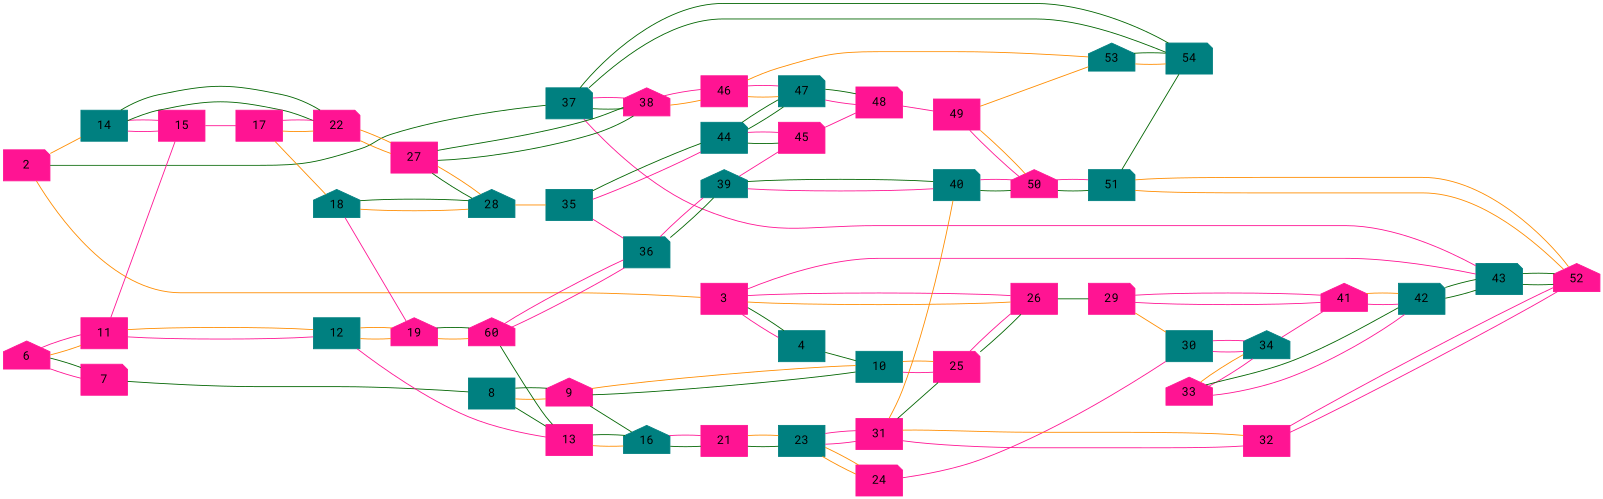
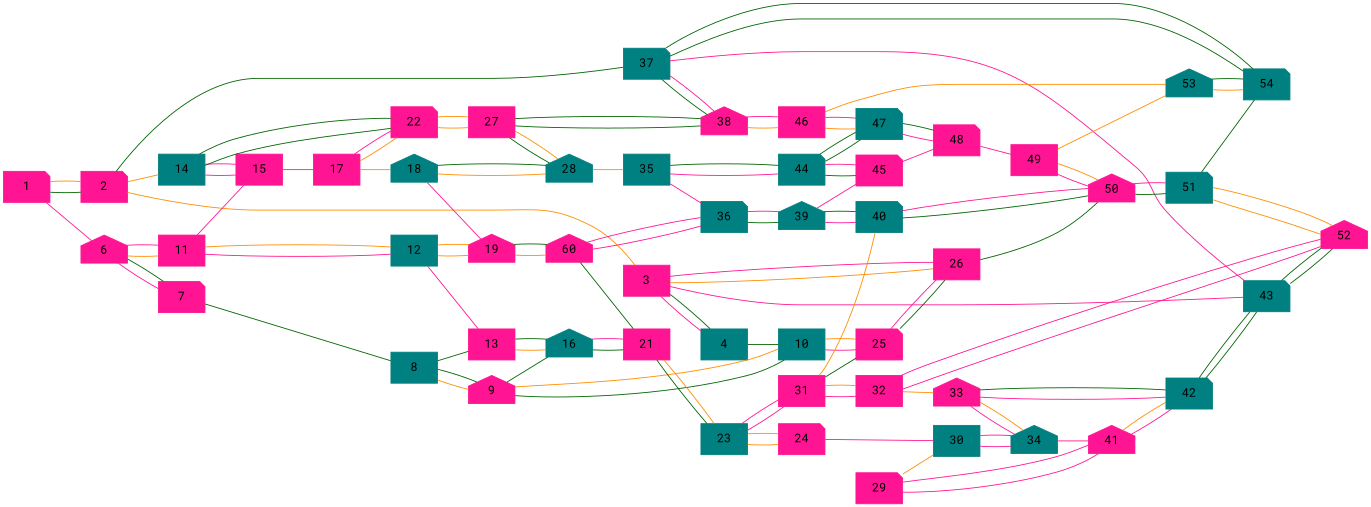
node "1": added
edge "26" -- "29": now "26" -- "50"
edge "60" -- "13": now "60" -- "21"
edge "32" -- "33": added
